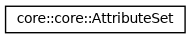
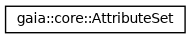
node "core::core::AttributeSet": label "core::core::AttributeSet" -> "gaia::core::AttributeSet"
